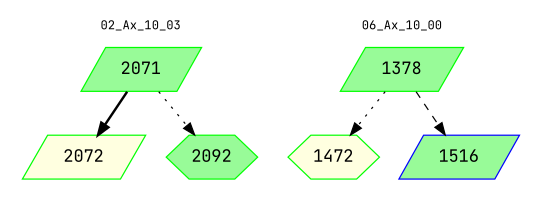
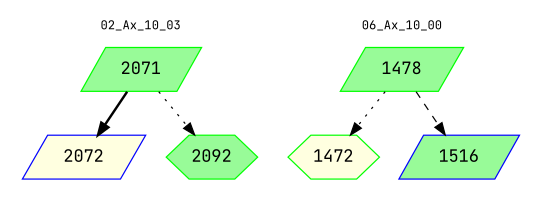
node "1378": label "1378" -> "1478"
node "2072": color green -> blue
